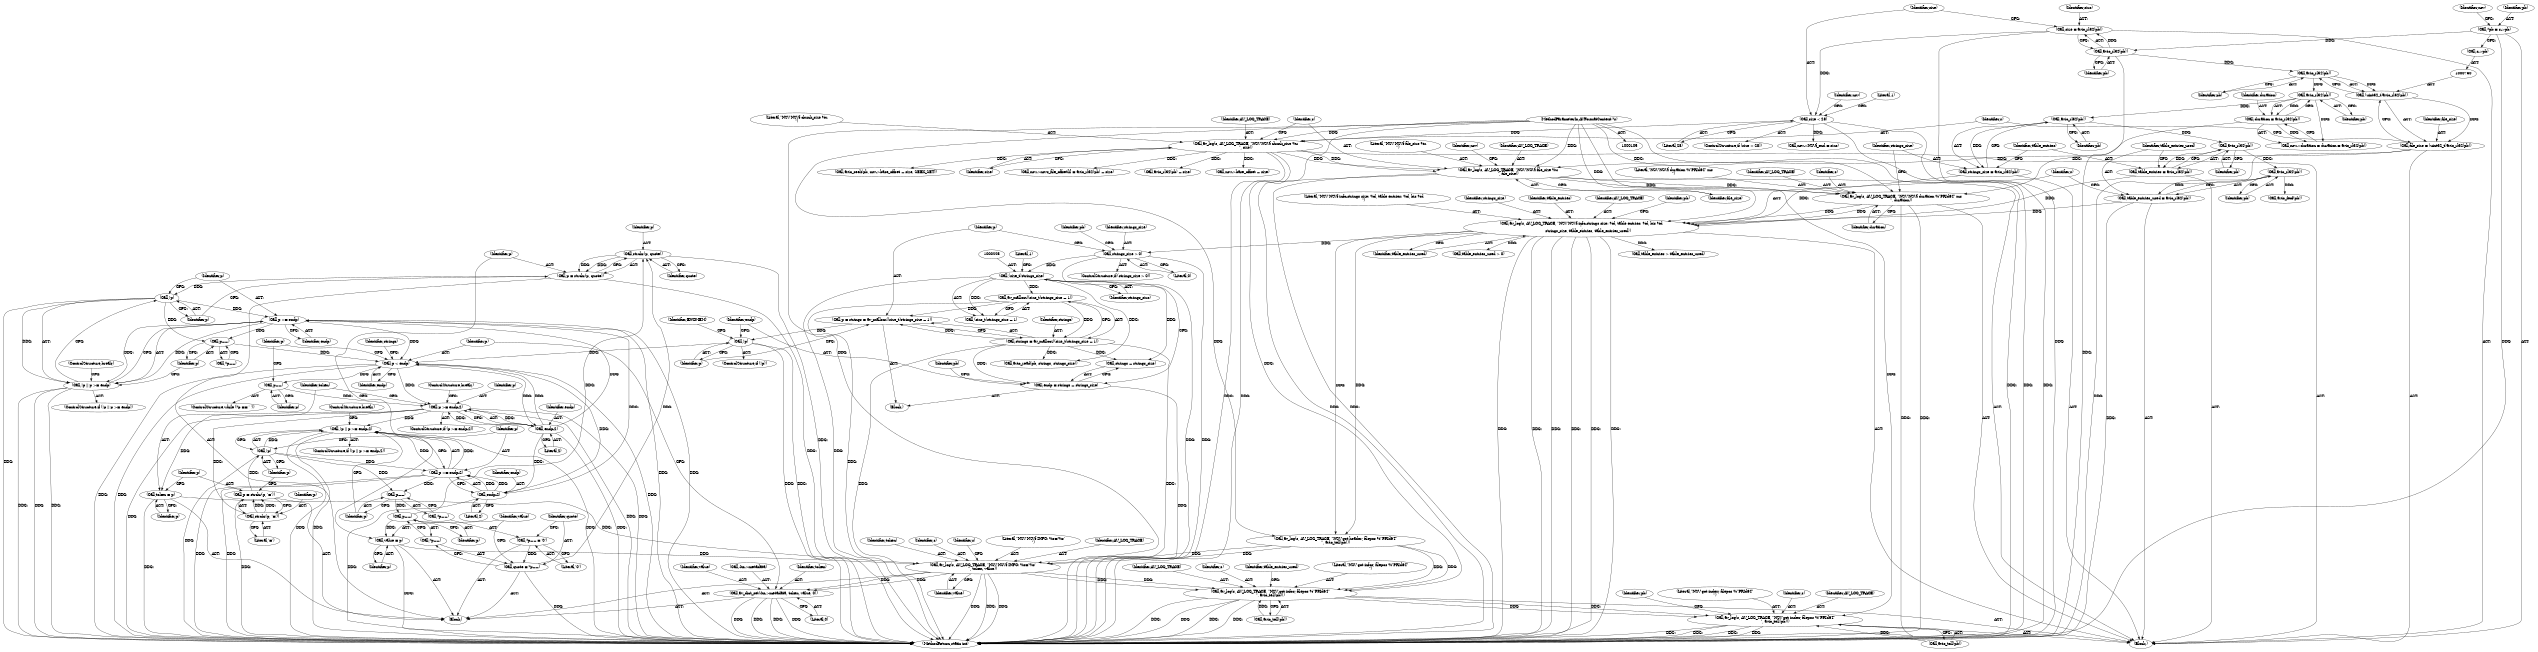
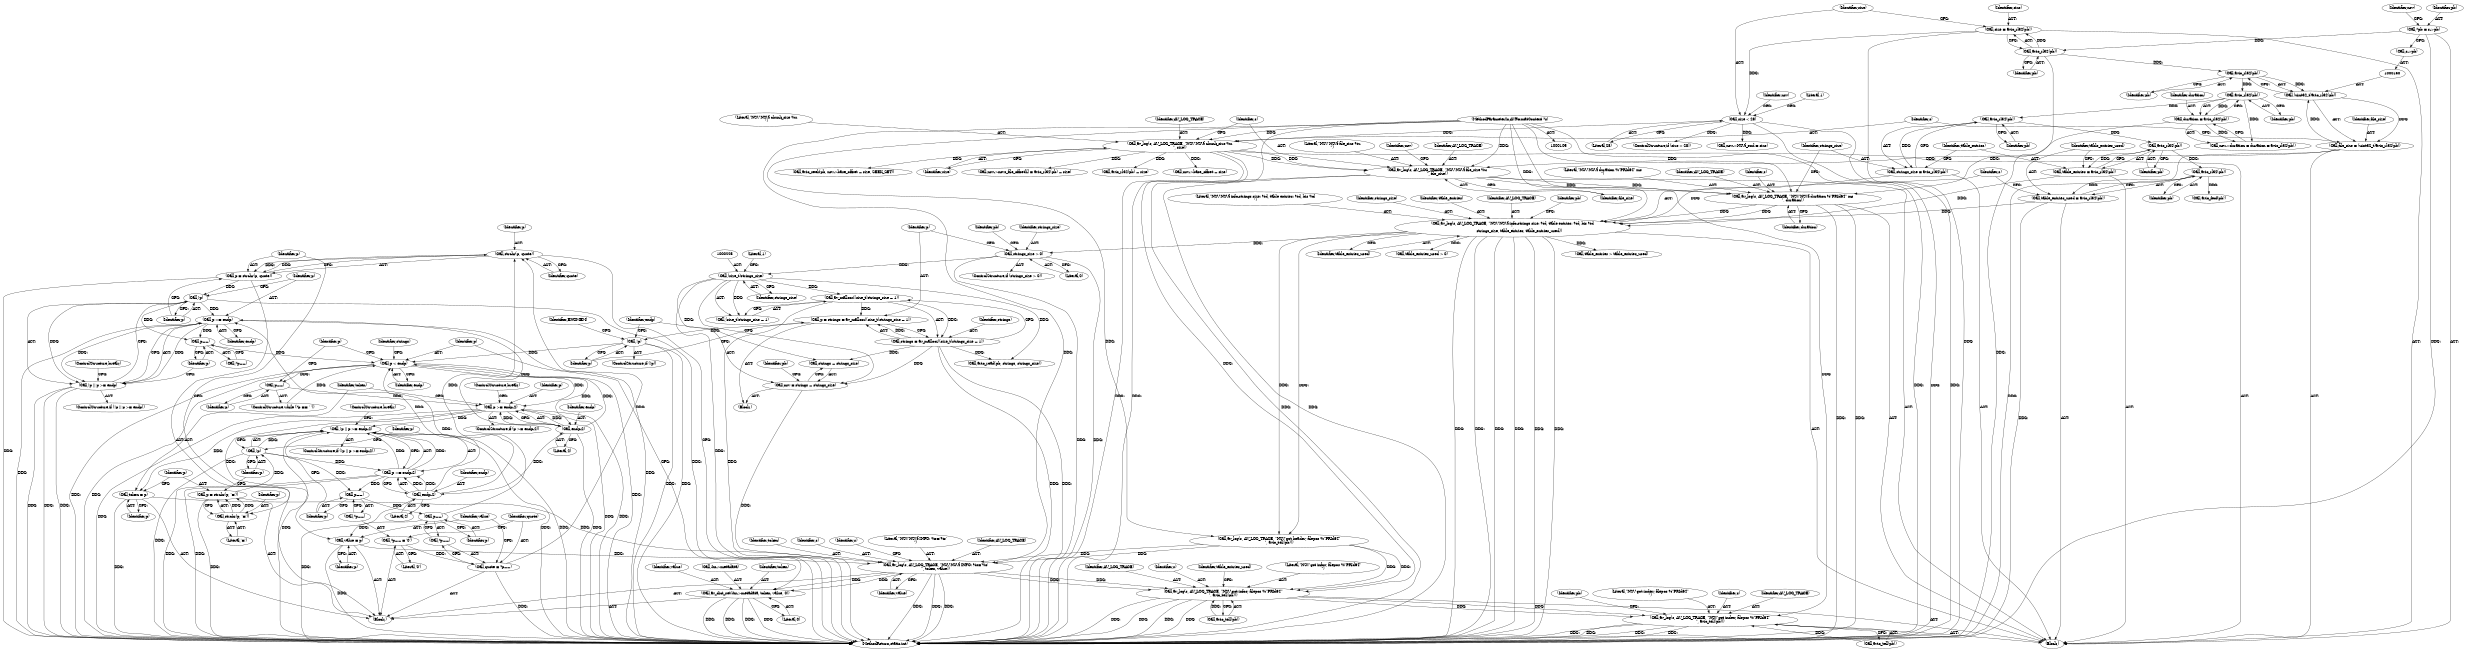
node "1000750": label "1000750" -> "1000150"
edge "(Call,file_size = (uint32_t)avio_rl32(pb))" -> "(Call,(uint32_t)avio_rl32(pb))": label "CFG: " -> "DDG: "
edge "(Call,size < 28)" -> "(ControlStructure,if (size < 28))": label "AST: " -> "DDG: "
edge "(Call,p >= endp)" -> "(Call,p < endp)": now "(ControlStructure,while (*p == ' '))" -> "(Call,p < endp)"
node "(Call,endp = strings + strings_size)": label "(Call,endp = strings + strings_size)" -> "(Call,nsv = strings + strings_size)"
edge "(Call,strchr(p, quote))" -> "(MethodReturn,static int)": label "DDG: " -> "CFG: "
edge "(Call,strchr(p, '='))" -> "(Literal,'=')": label "CFG: " -> "AST: "
